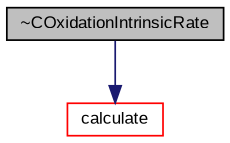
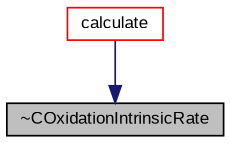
edge "~COxidationIntrinsicRate" -> "calculate": reversed
